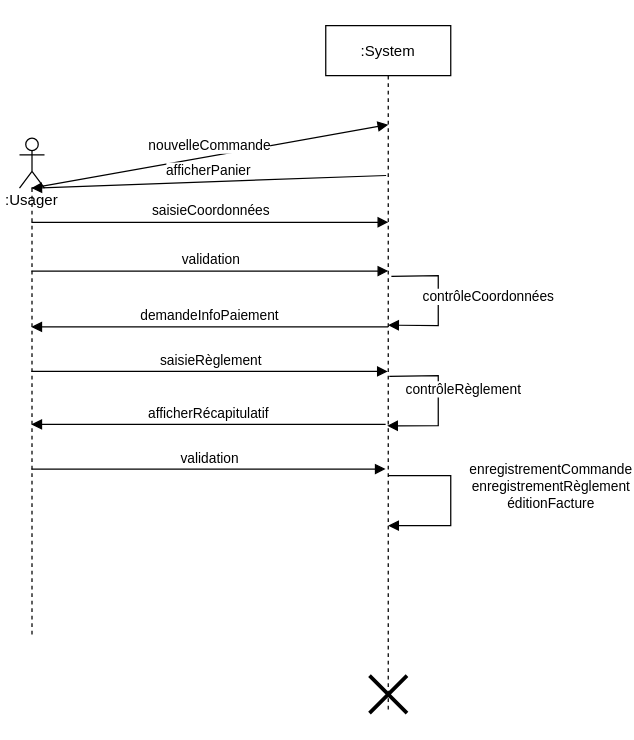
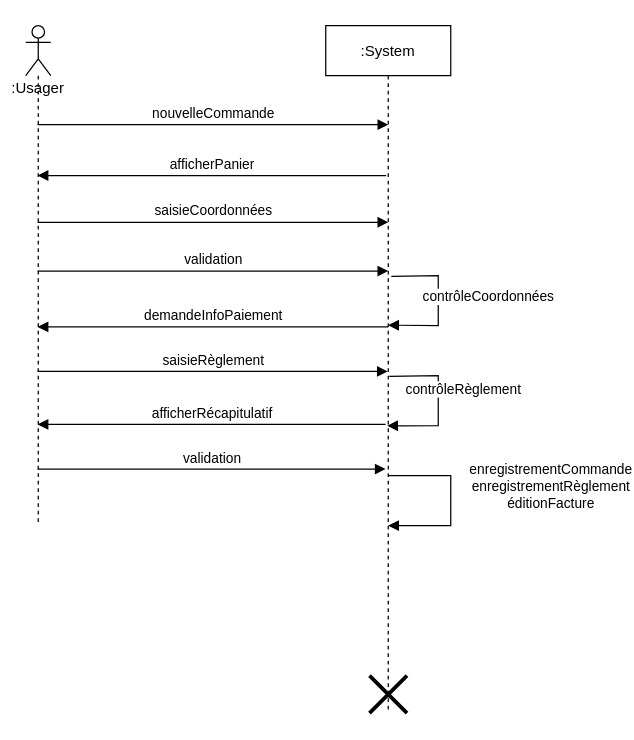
node ":Usager": moved (32, 388) -> (38, 276)
